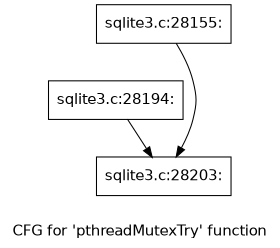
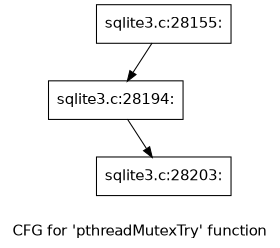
edge "sqlite3.c:28155:" -> "sqlite3.c:28203:": now "sqlite3.c:28155:" -> "sqlite3.c:28194:"
